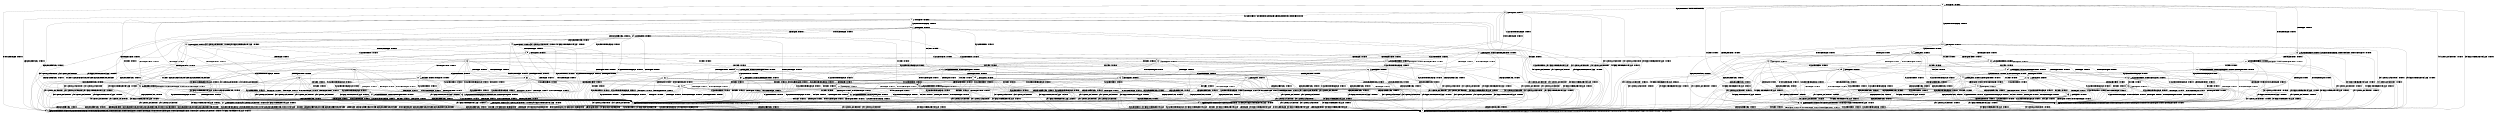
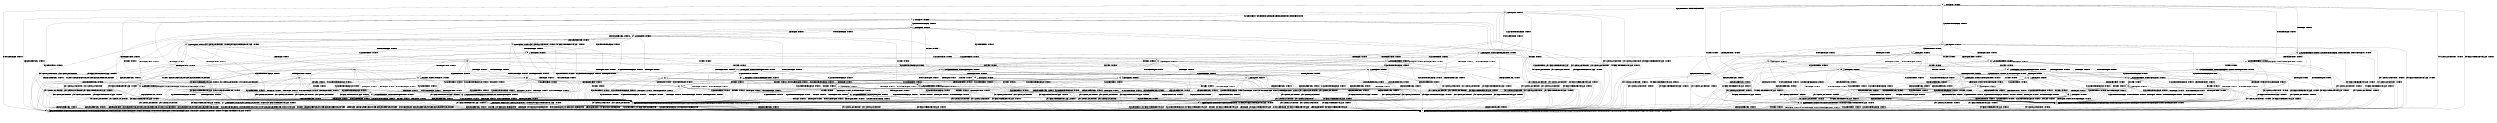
edge "s4" -> "s6": label "CHANGE_CIPHER_SPEC / TIMEOUT" -> "RSA_CLIENT_HELLO / TIMEOUT"
edge "s40" -> "s32": added, label "CERTIFICATE_VERIFY / TIMEOUT"
edge "s23" -> "s36": label "EMPTY_CERTIFICATE / TIMEOUT" -> "CERTIFICATE_VERIFY / TIMEOUT"
edge "s53" -> "s45": label "RSA_CLIENT_CLIENT / TIMEOUT" -> "RSA_CLIENT_HELLO / TIMEOUT"
